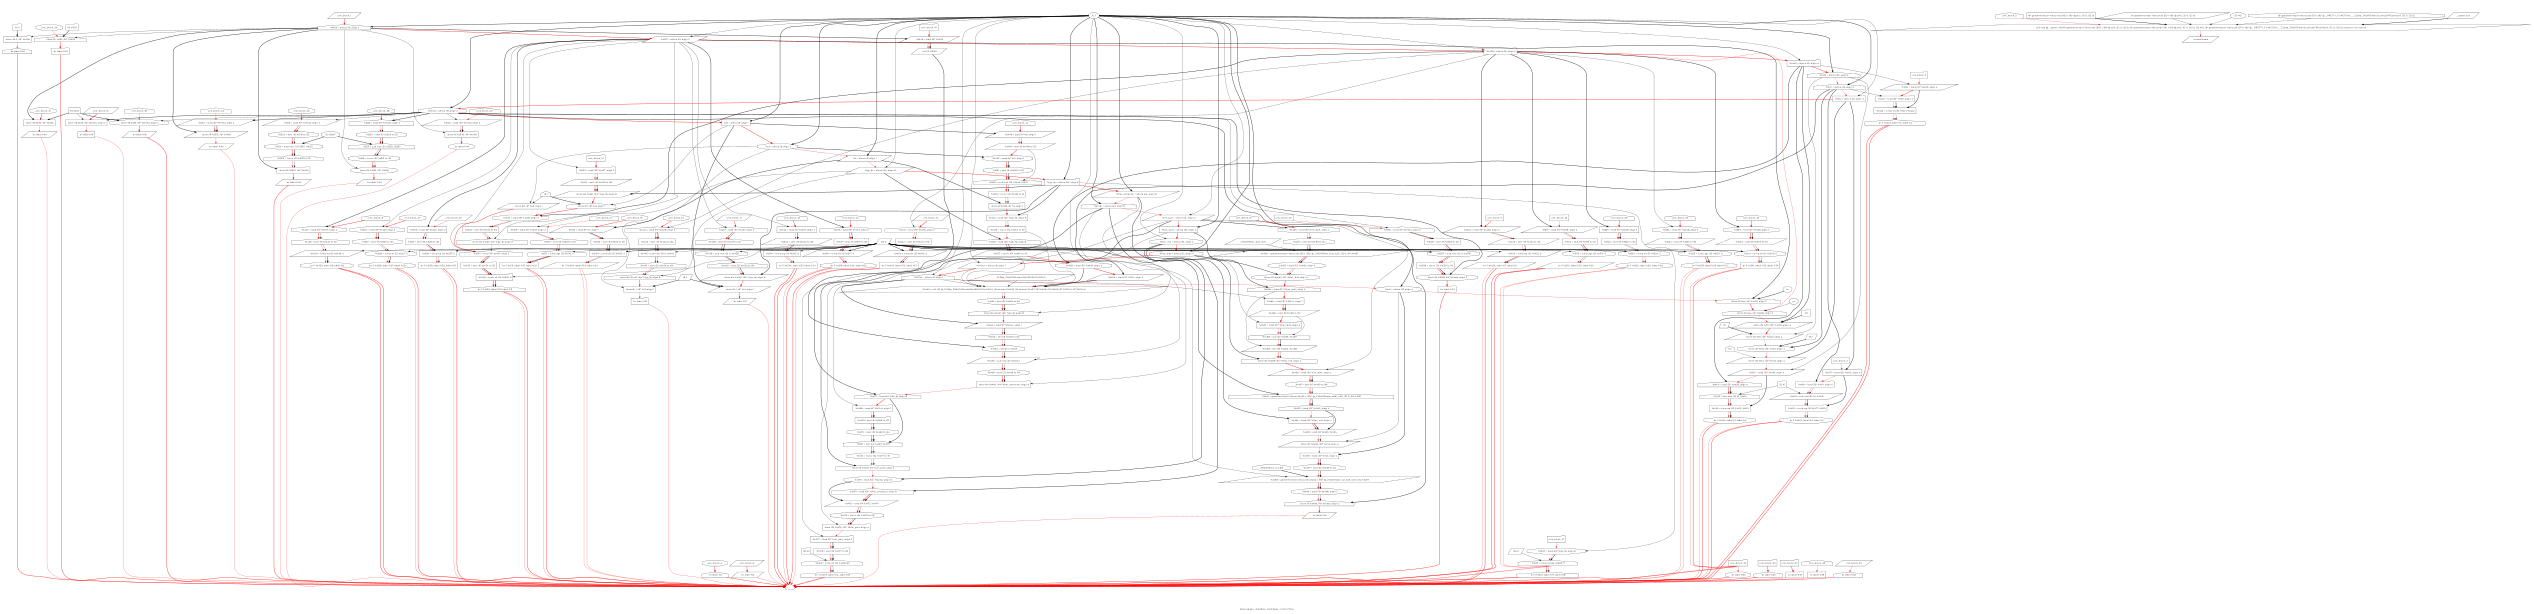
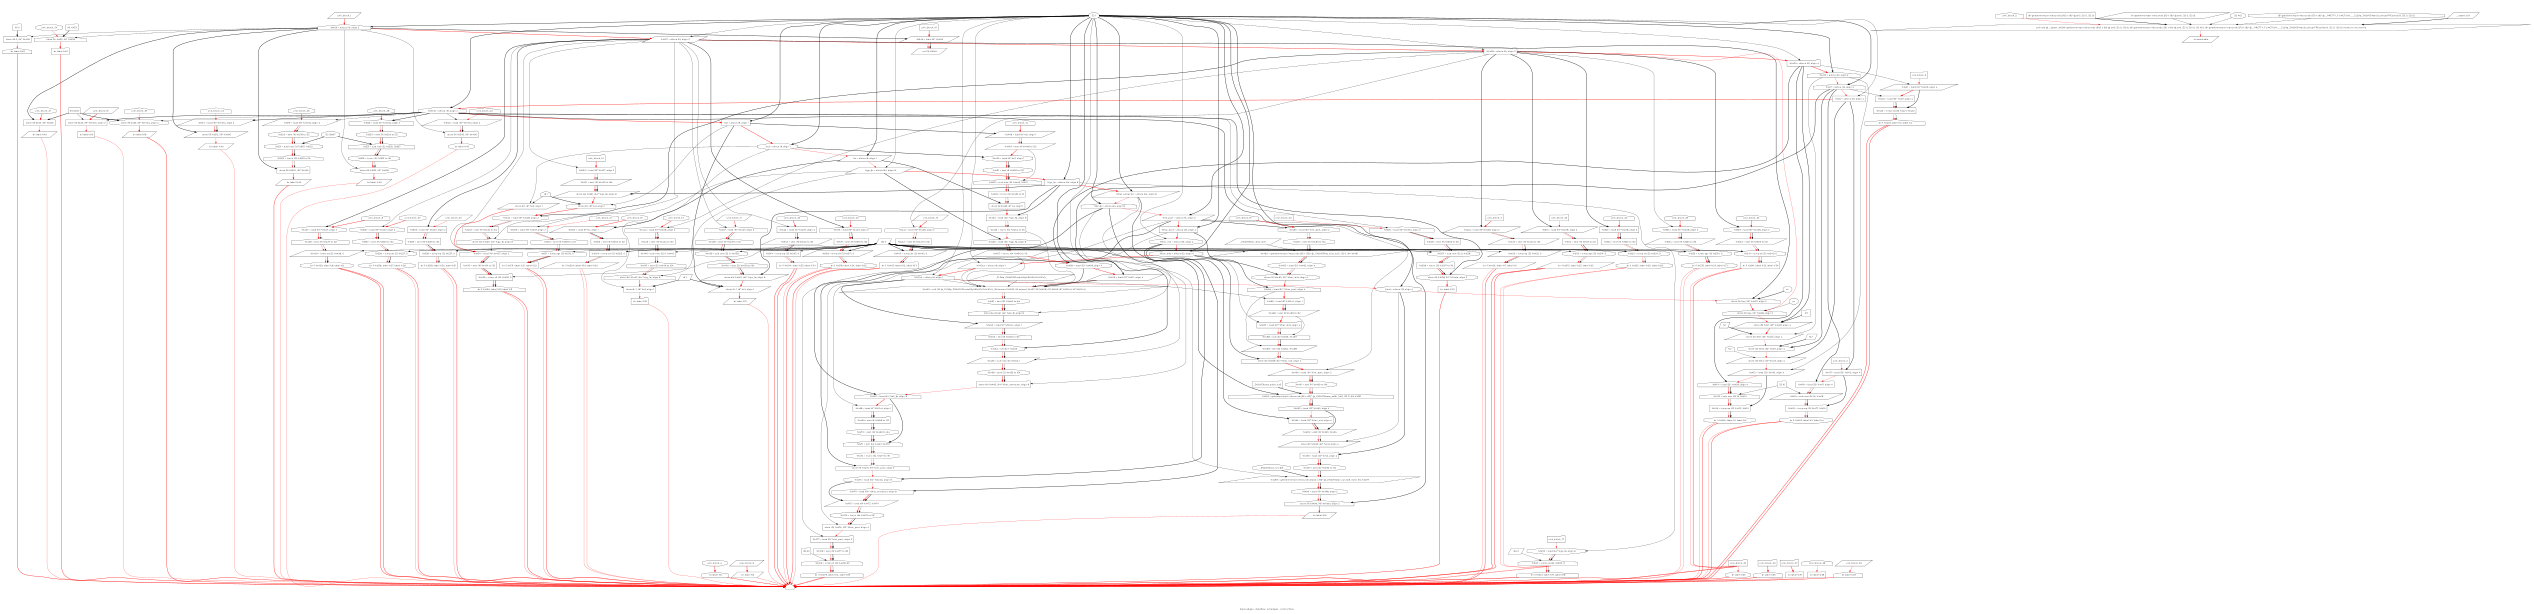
edge "i32 1" -> "%int_part = alloca i16, align 2": style solid -> bold
edge "ret i16 %t546" -> "%t464 = shl i32 1, %t463": now "i32 1" -> "%t464 = shl i32 1, %t463"
node "_ZN2xf13base_addr_lutE": added
